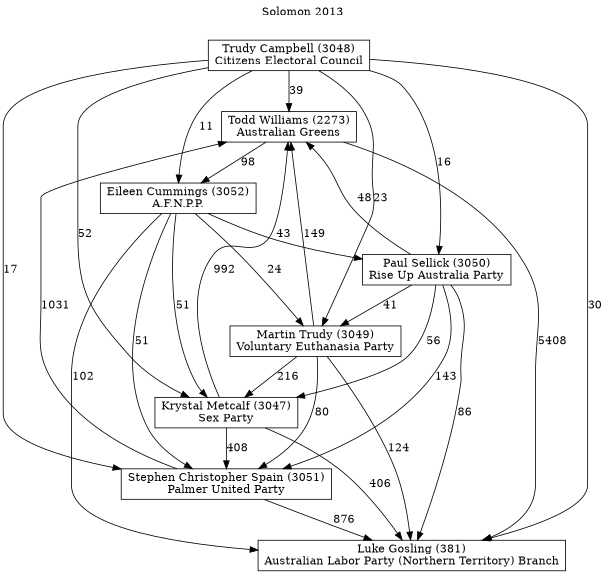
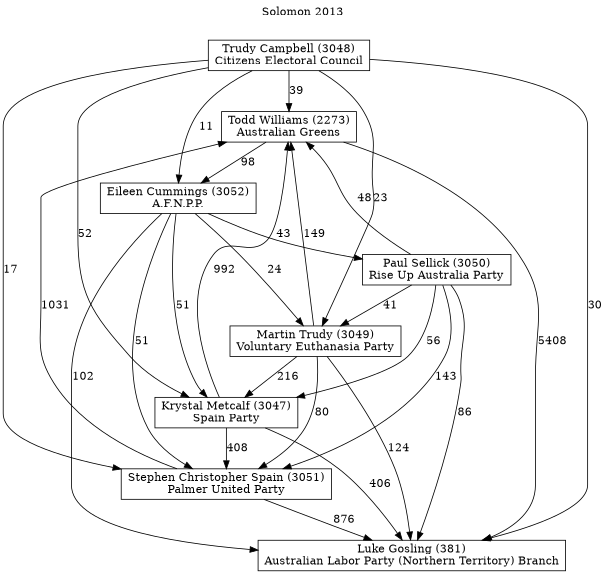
edge "Trudy Campbell (3048) Citizens Electoral Council" -> "Paul Sellick (3050) Rise Up Australia Party": removed, label "16"
node "Krystal Metcalf (3047) Sex Party": label "Krystal Metcalf (3047) Sex Party" -> "Krystal Metcalf (3047) Spain Party"
